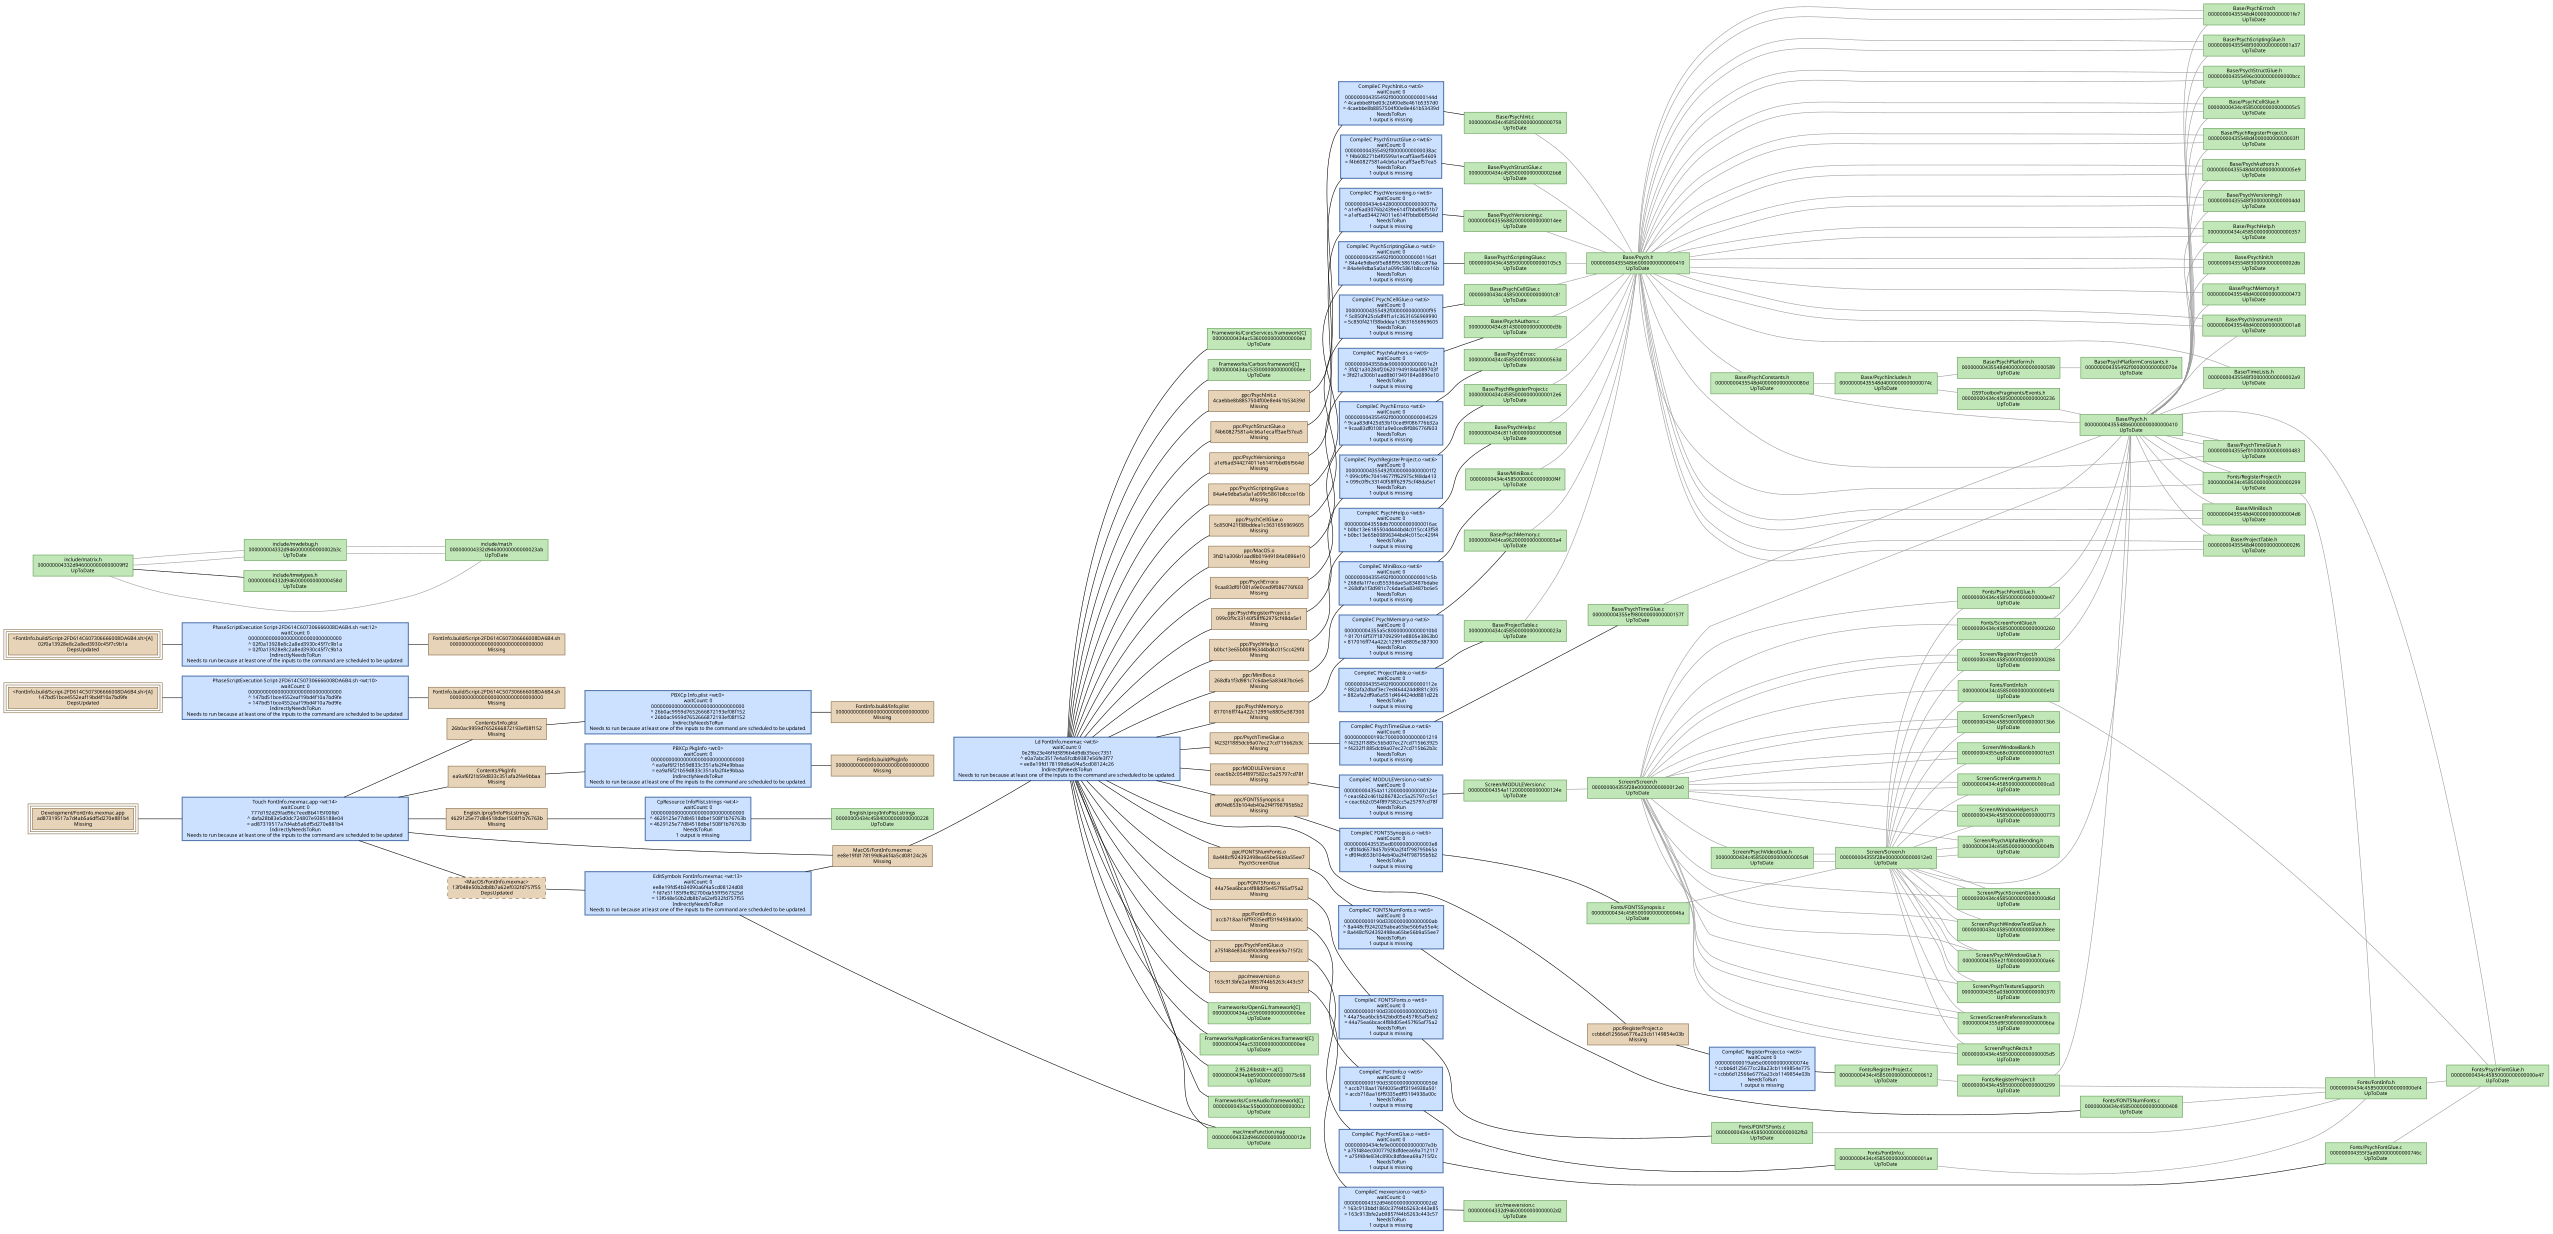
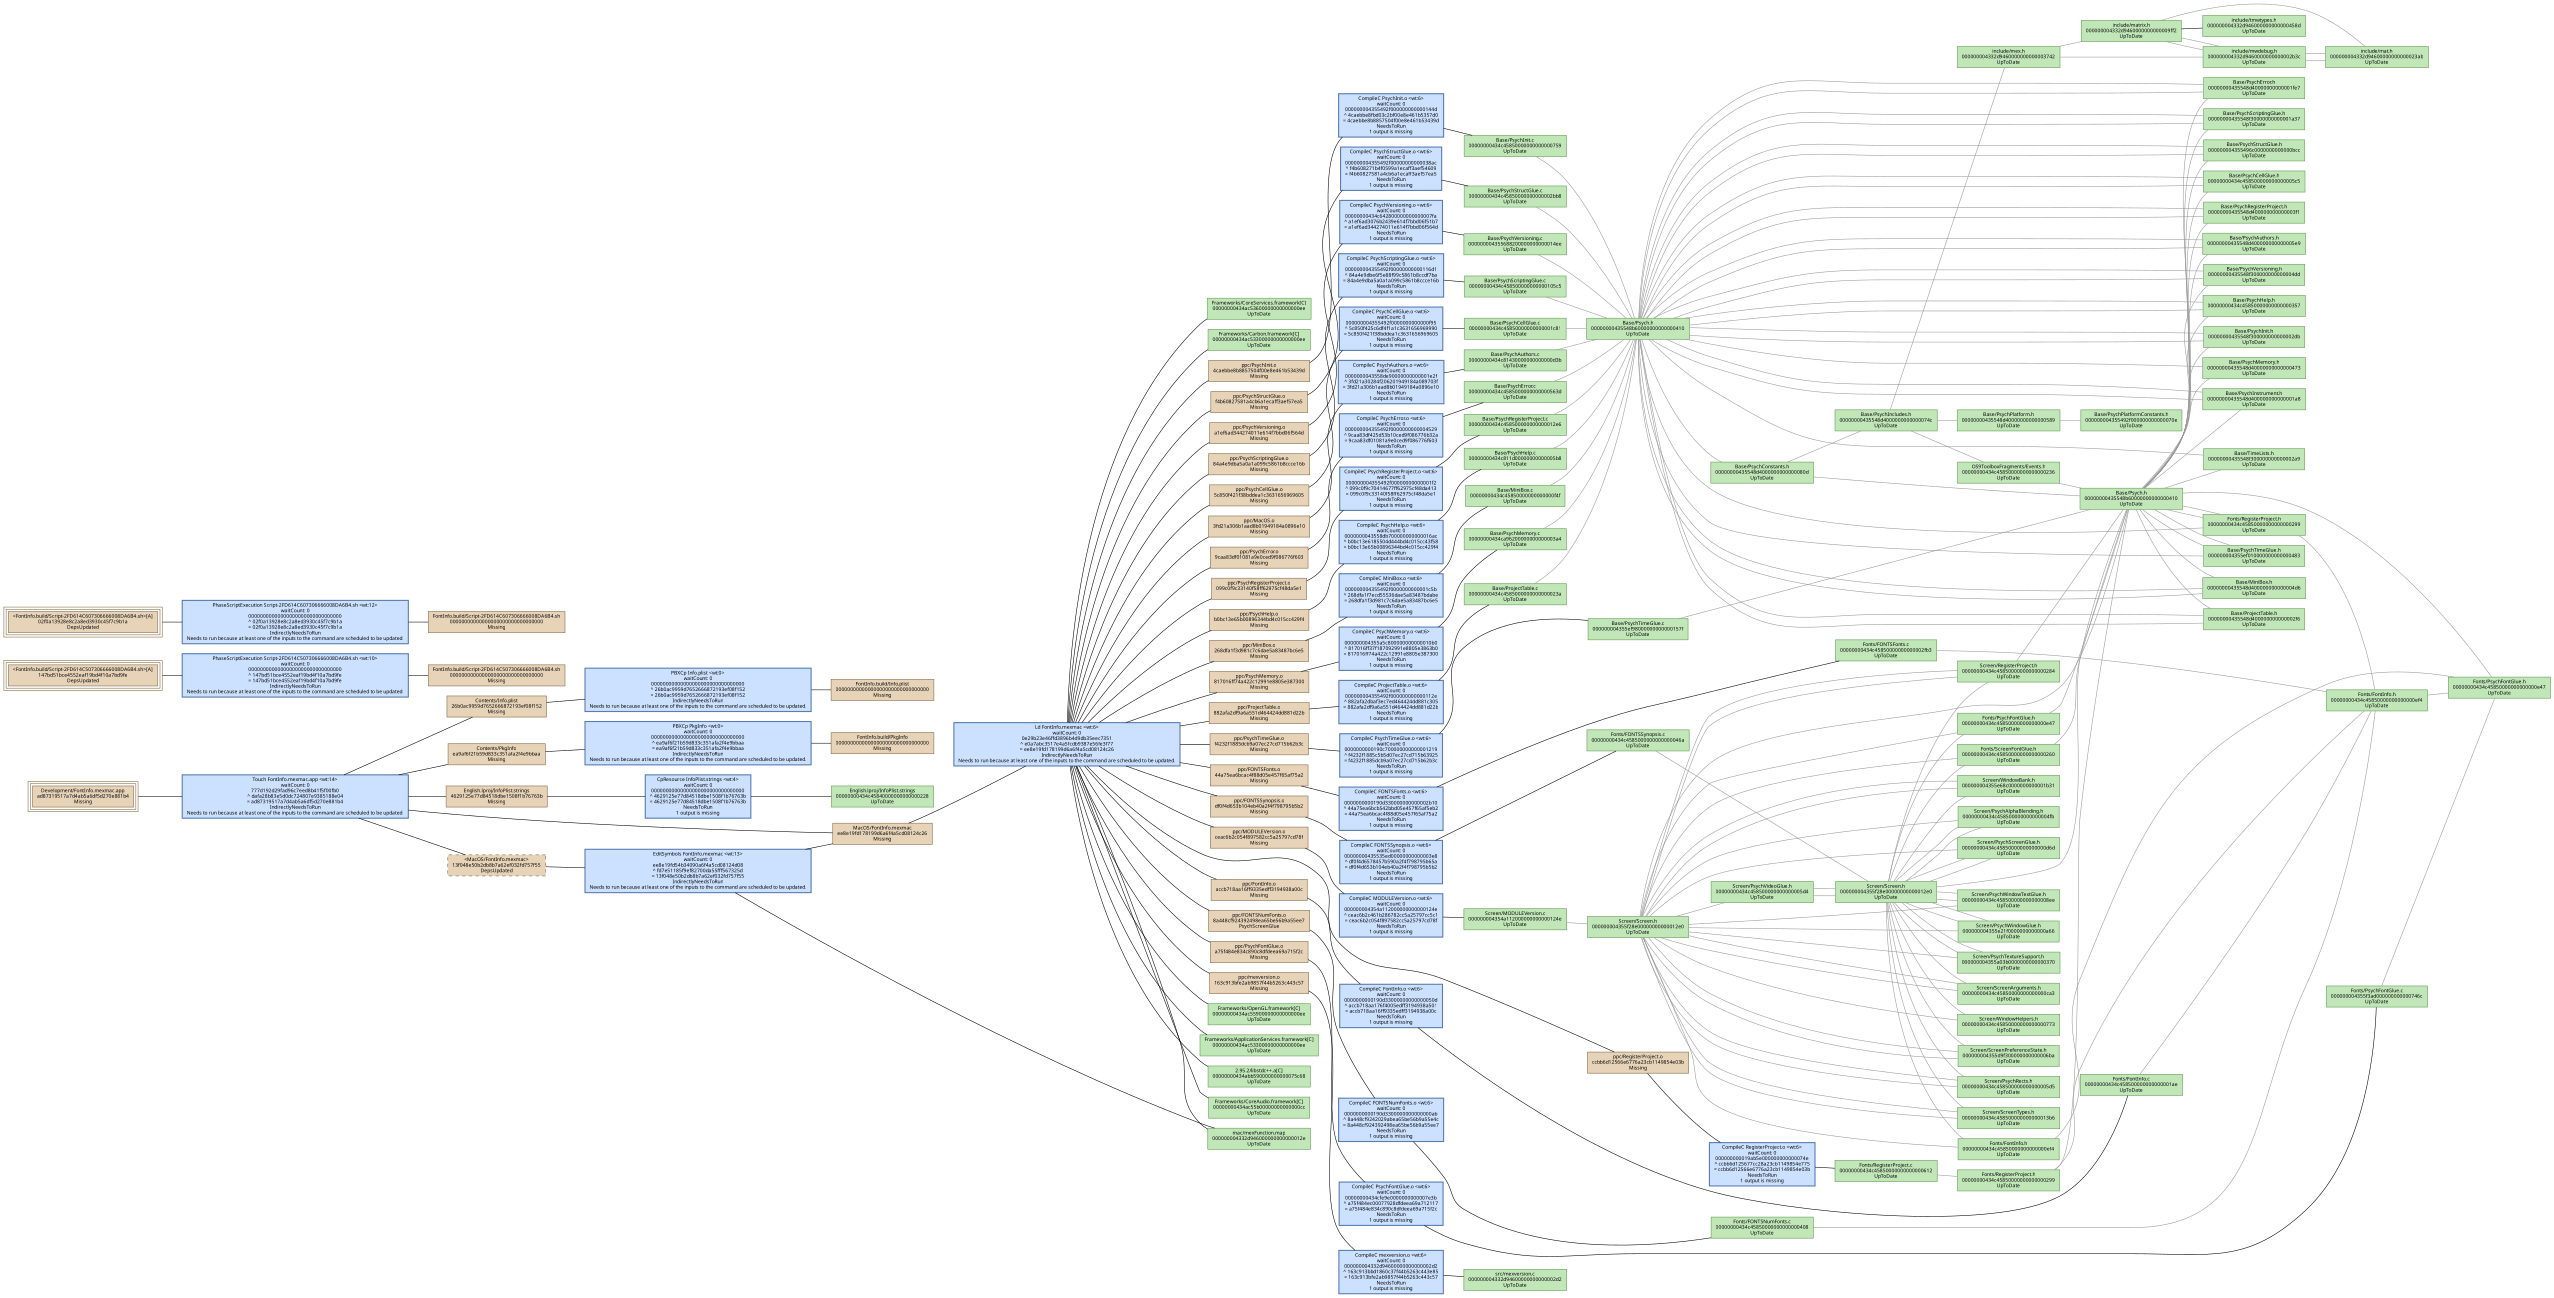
node "include/mex.h 000000004332d9460000000000003742 UpToDate": added
node "ppc/ProjectTable.o 882afa2df9a6a551d464424dd881d22b Missing": added
